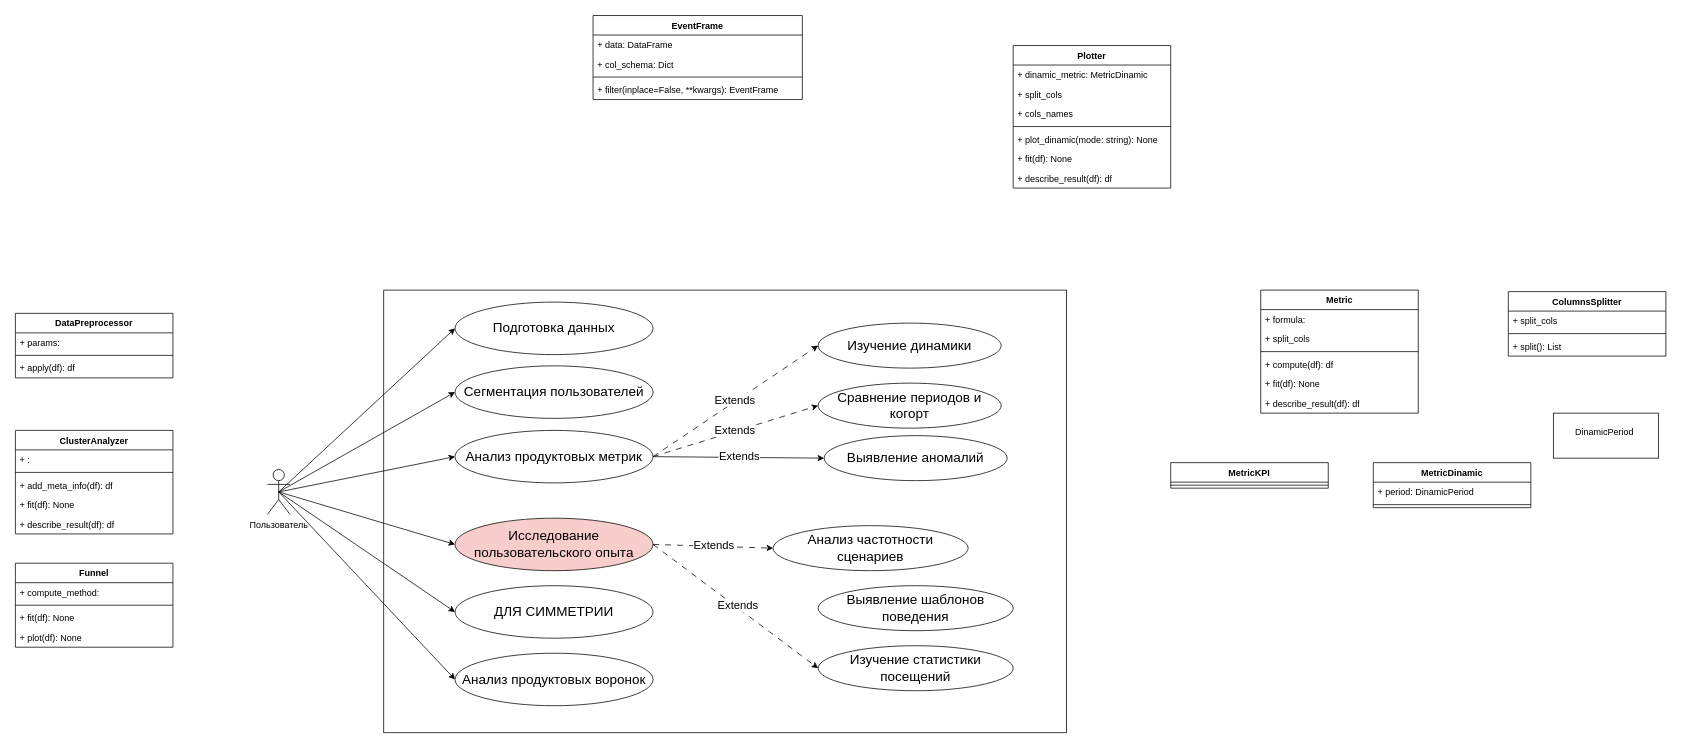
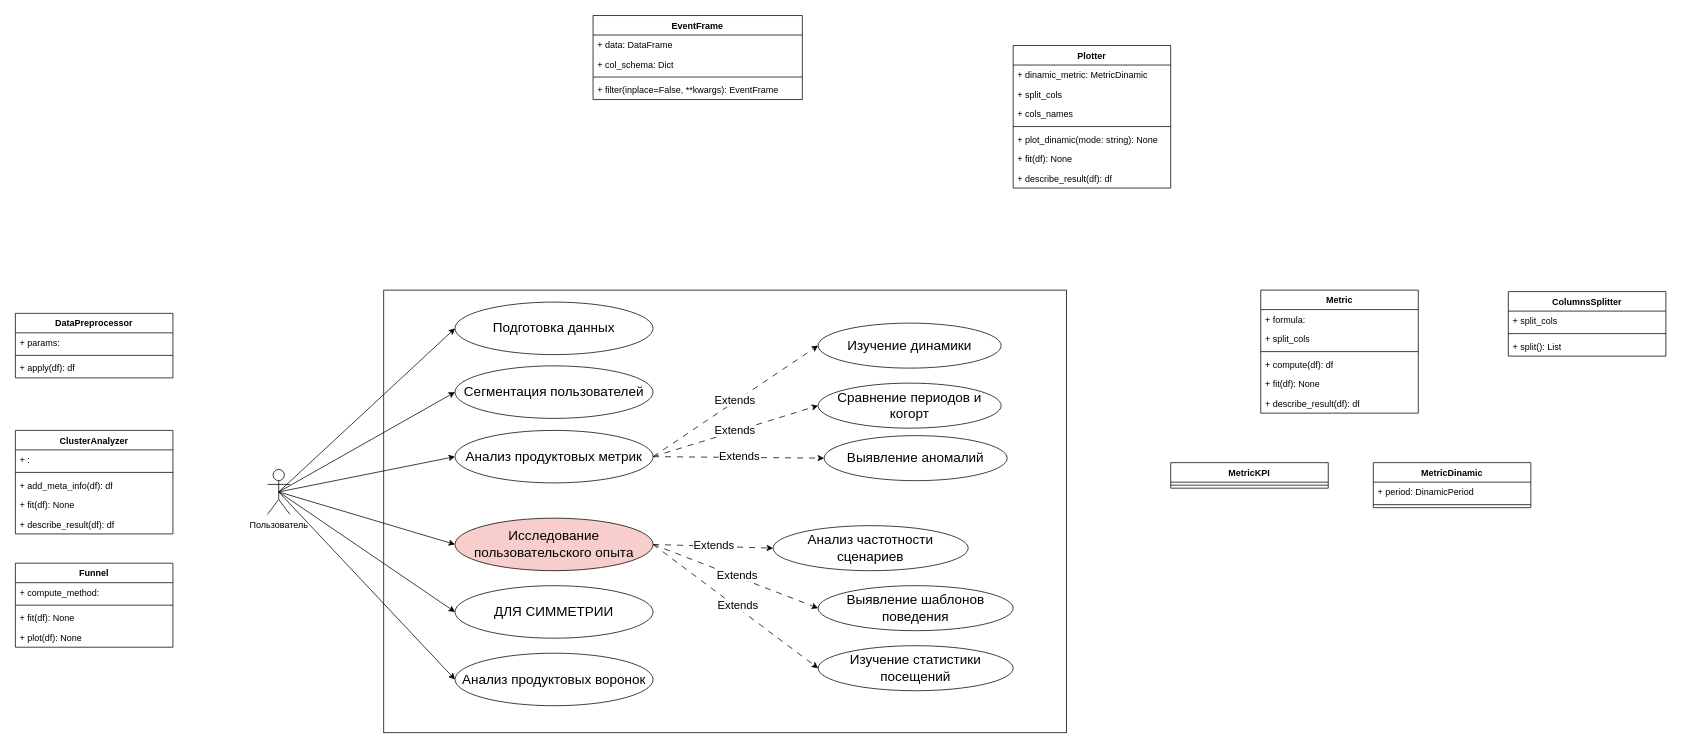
node "DinamicPeriod": removed
edge "Анализ продуктовых метрик" -> "Выявление аномалий": style solid -> dashed
edge "Исследование пользовательского опыта" -> "Выявление шаблонов поведения": added, label "Extends"
